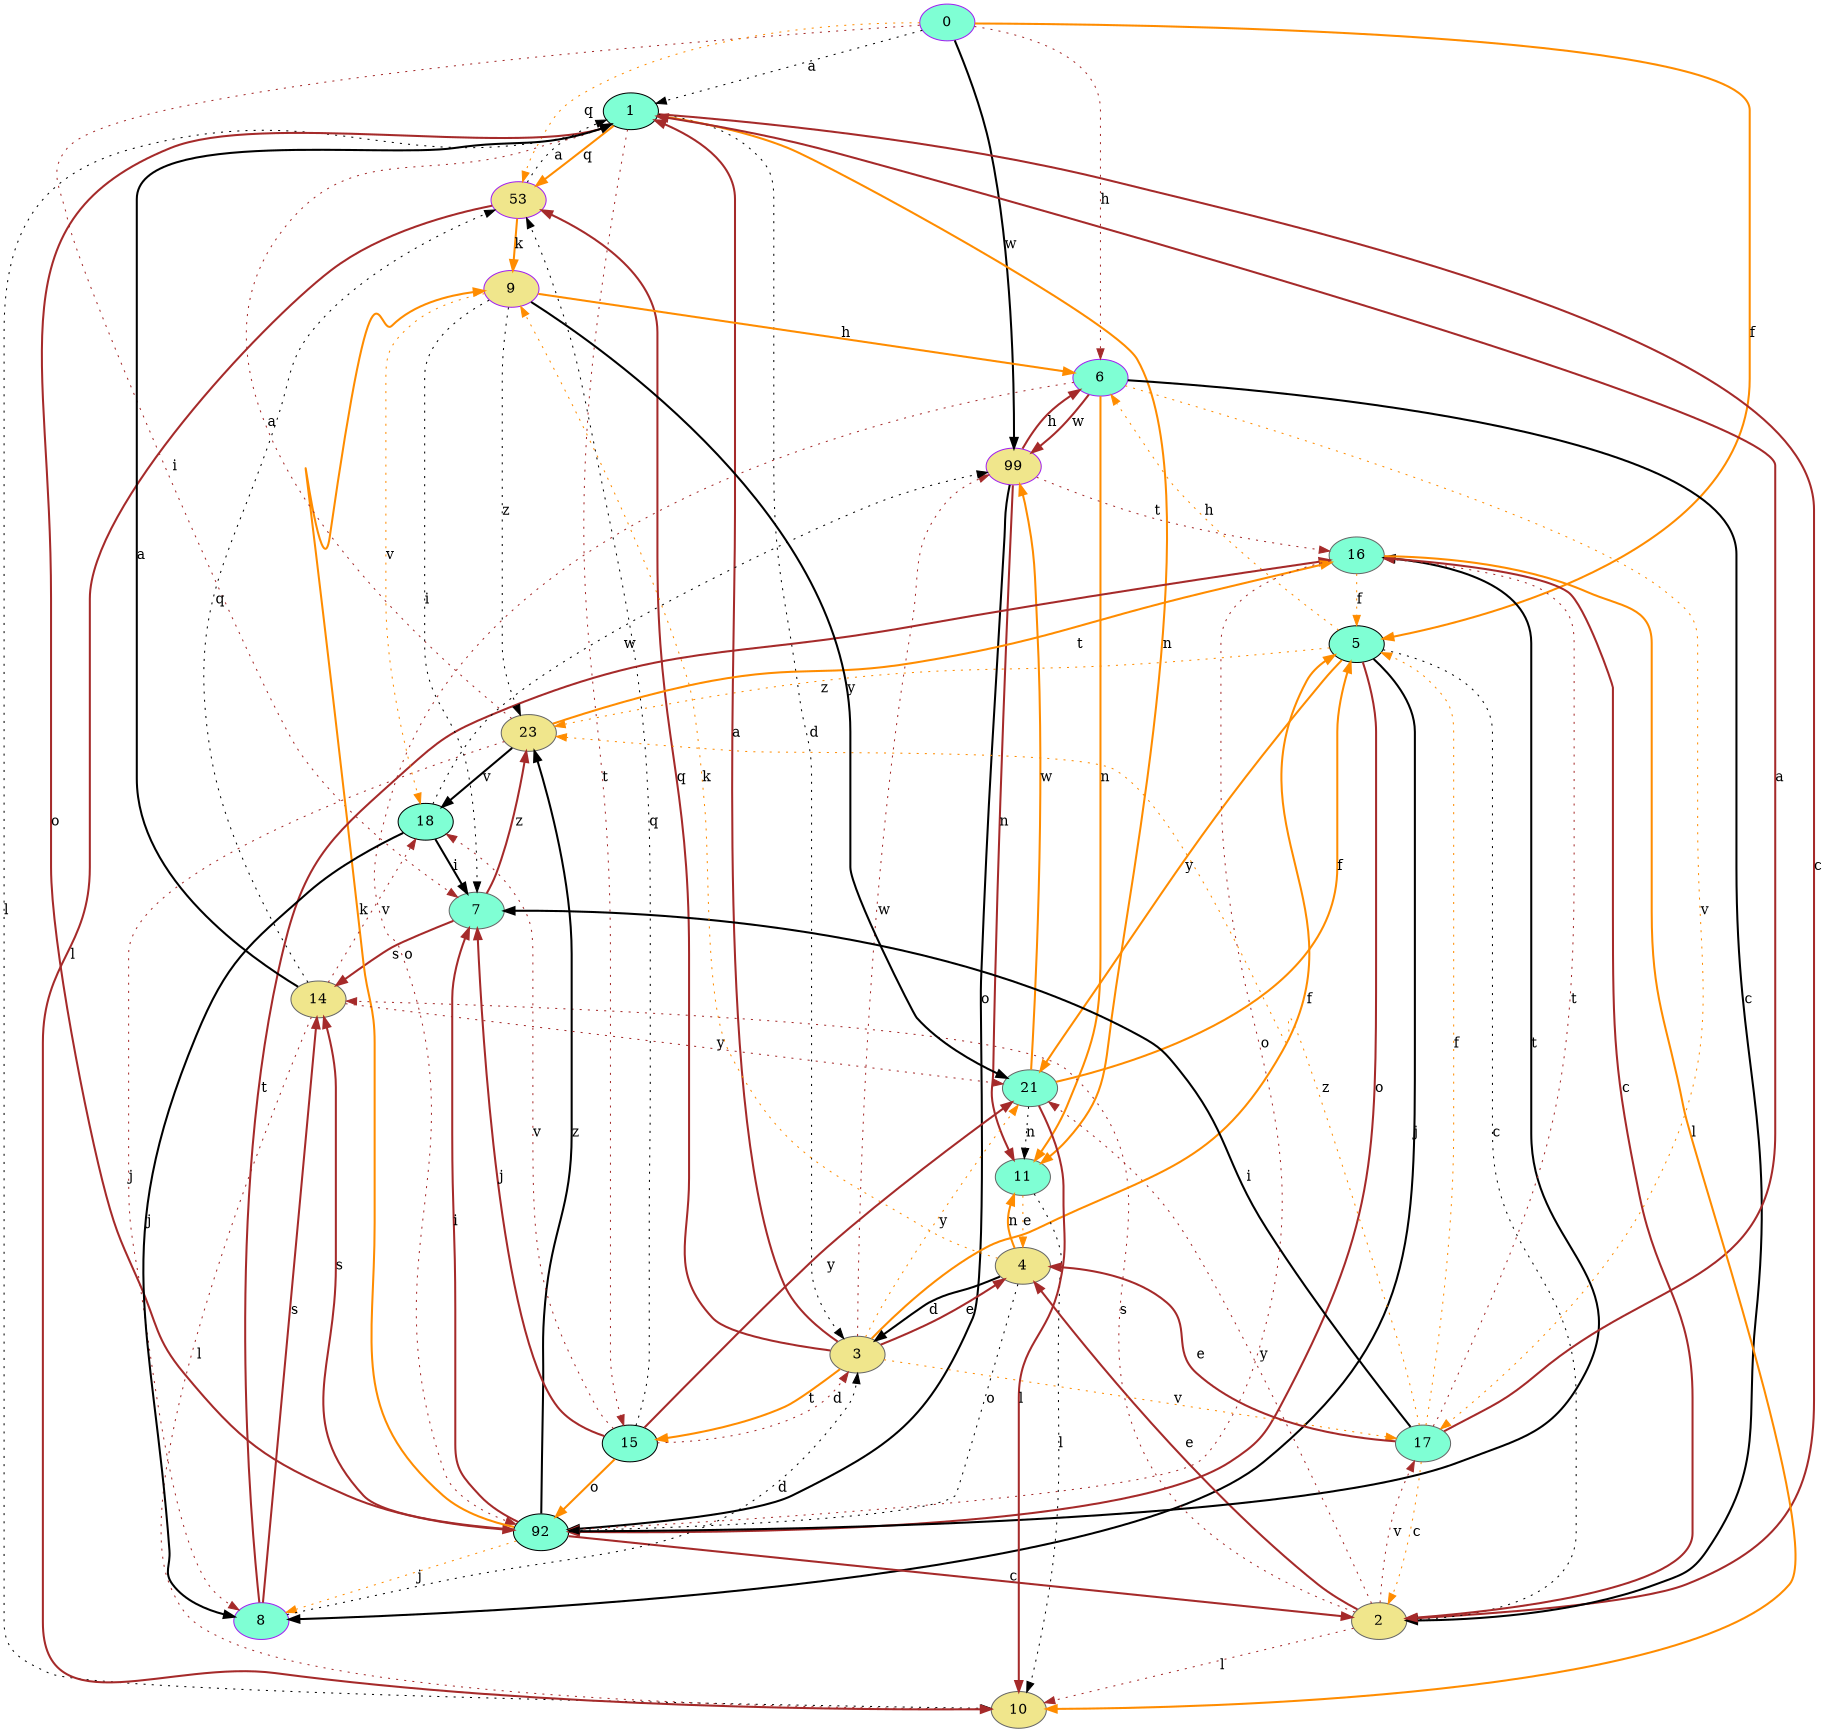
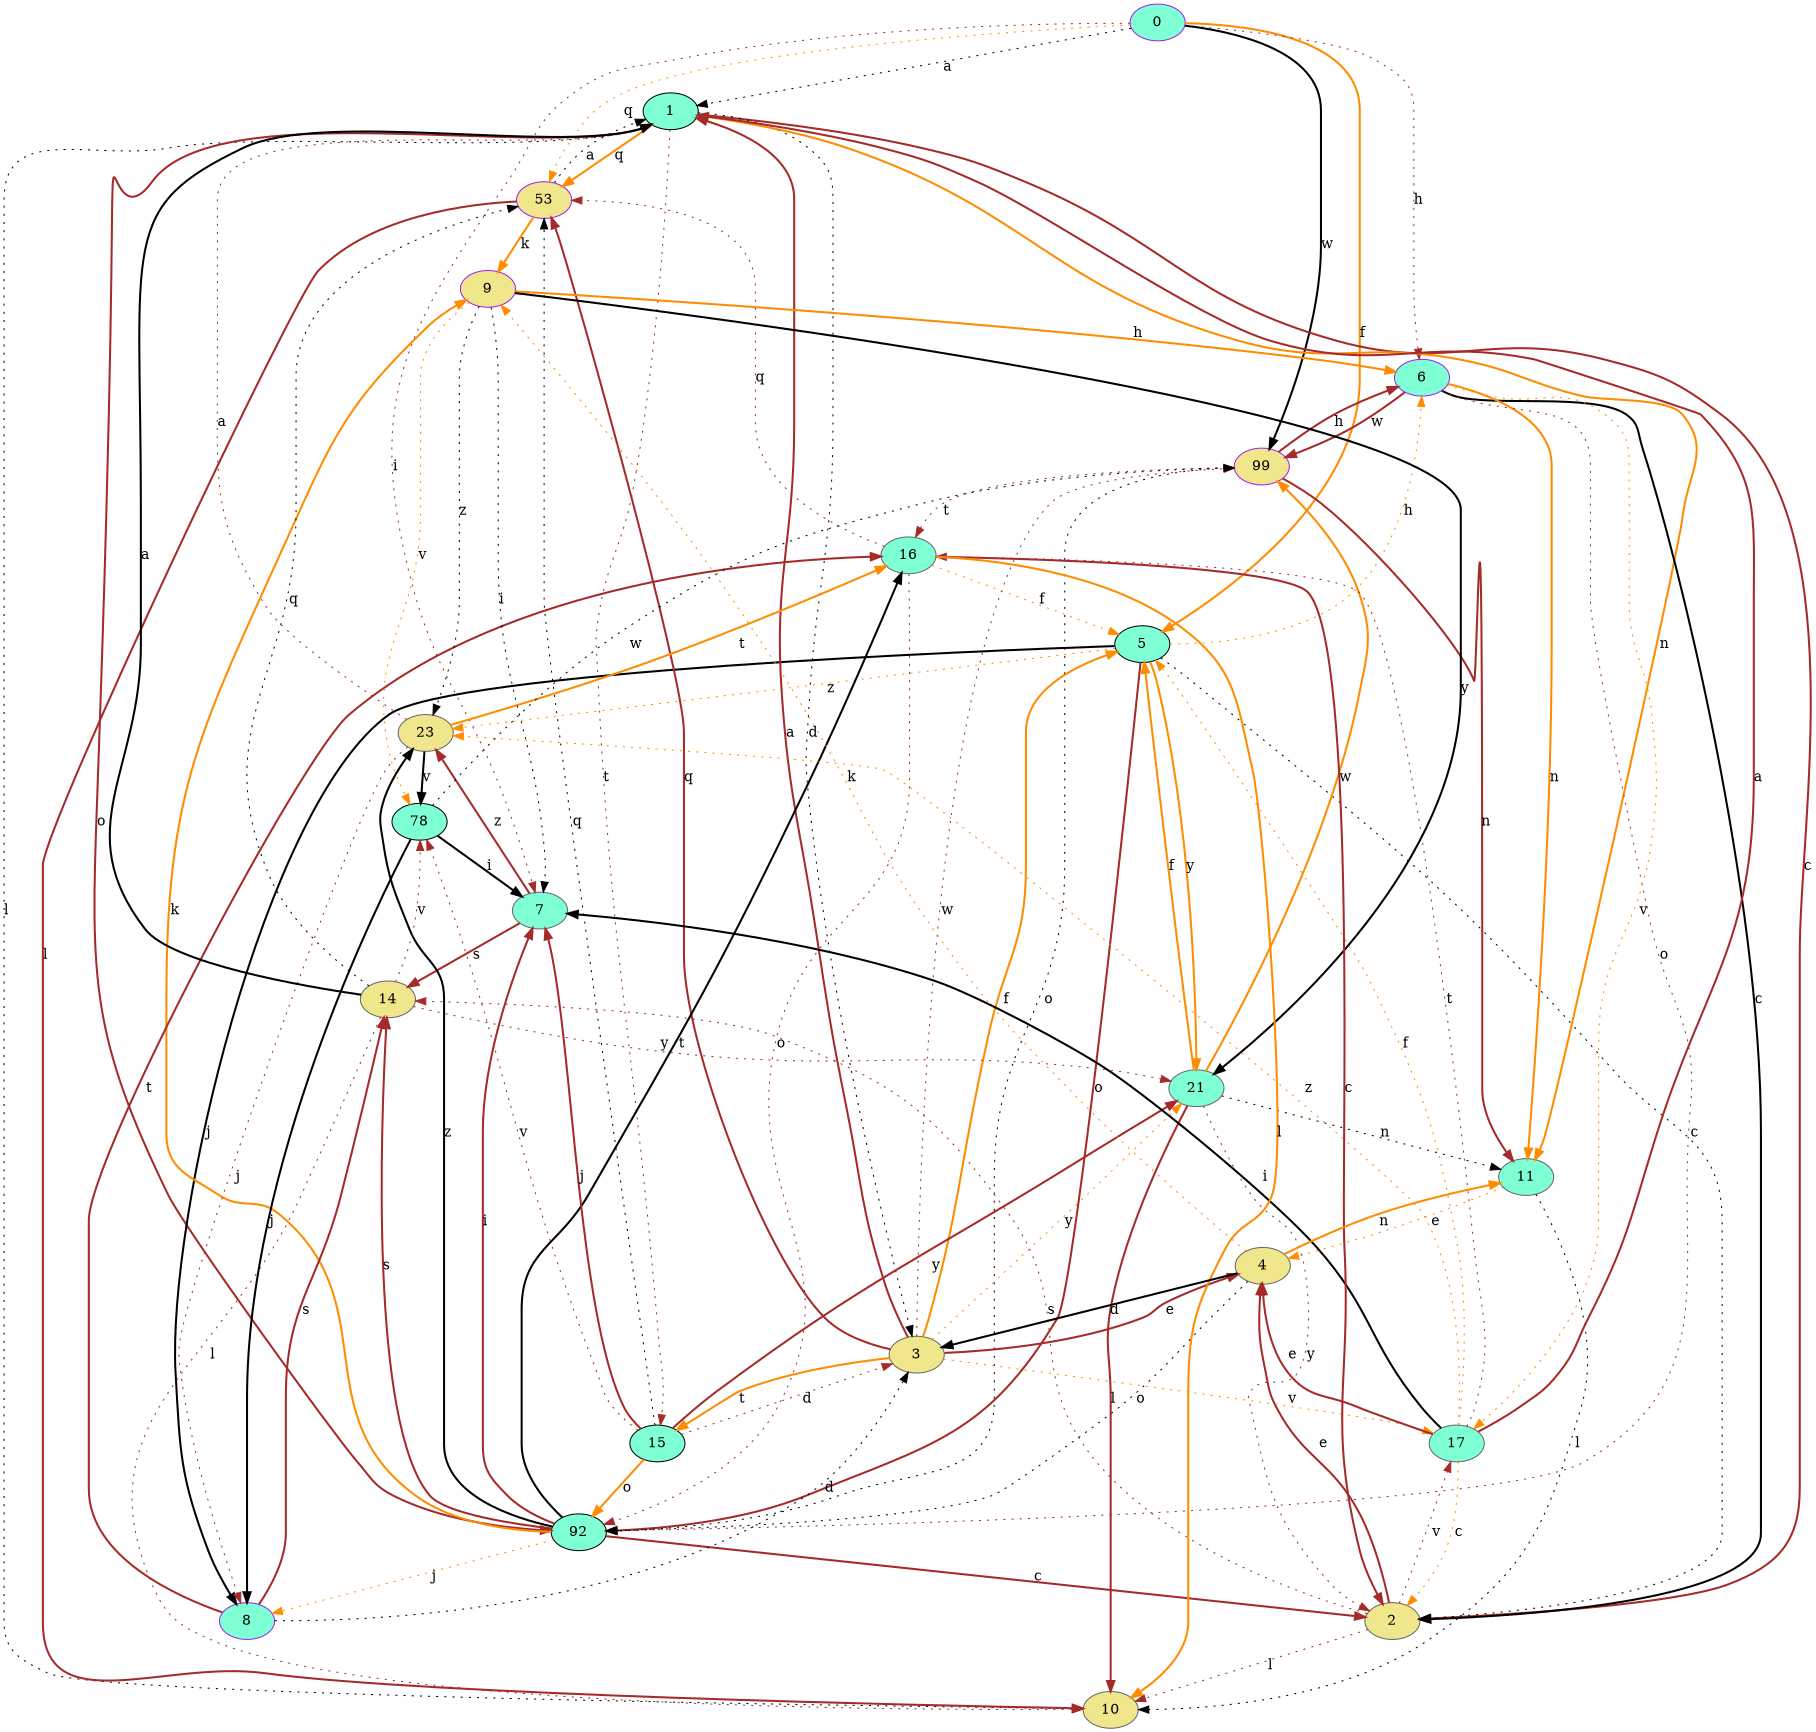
edge "16" -> "53": added, label "q"
node "18": label "18" -> "78"
edge "99" -> "92": style bold -> dotted
edge "2" -> "21": reversed
